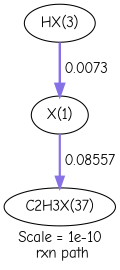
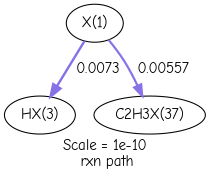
edge "HX(3)" -> "X(1)": reversed
edge "X(1)" -> "C2H3X(37)": label " 0.08557" -> " 0.00557"
